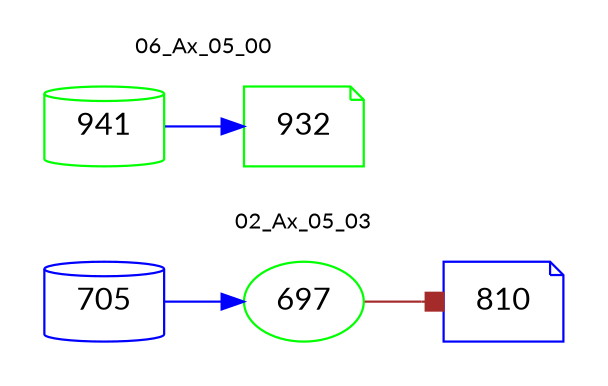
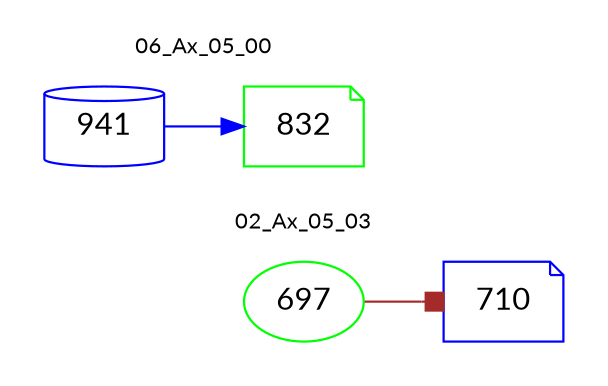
node "941": color green -> blue
node "932": label "932" -> "832"
node "705": removed
node "810": label "810" -> "710"
